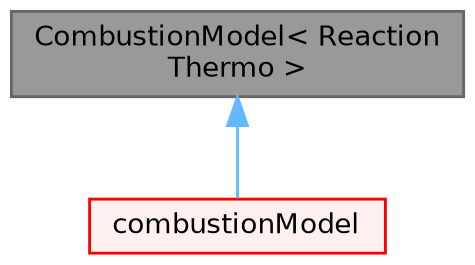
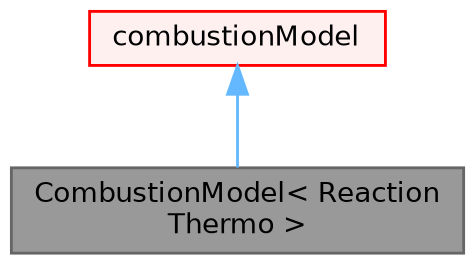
edge "combustionModel" -> "CombustionModel< Reaction Thermo >": reversed
